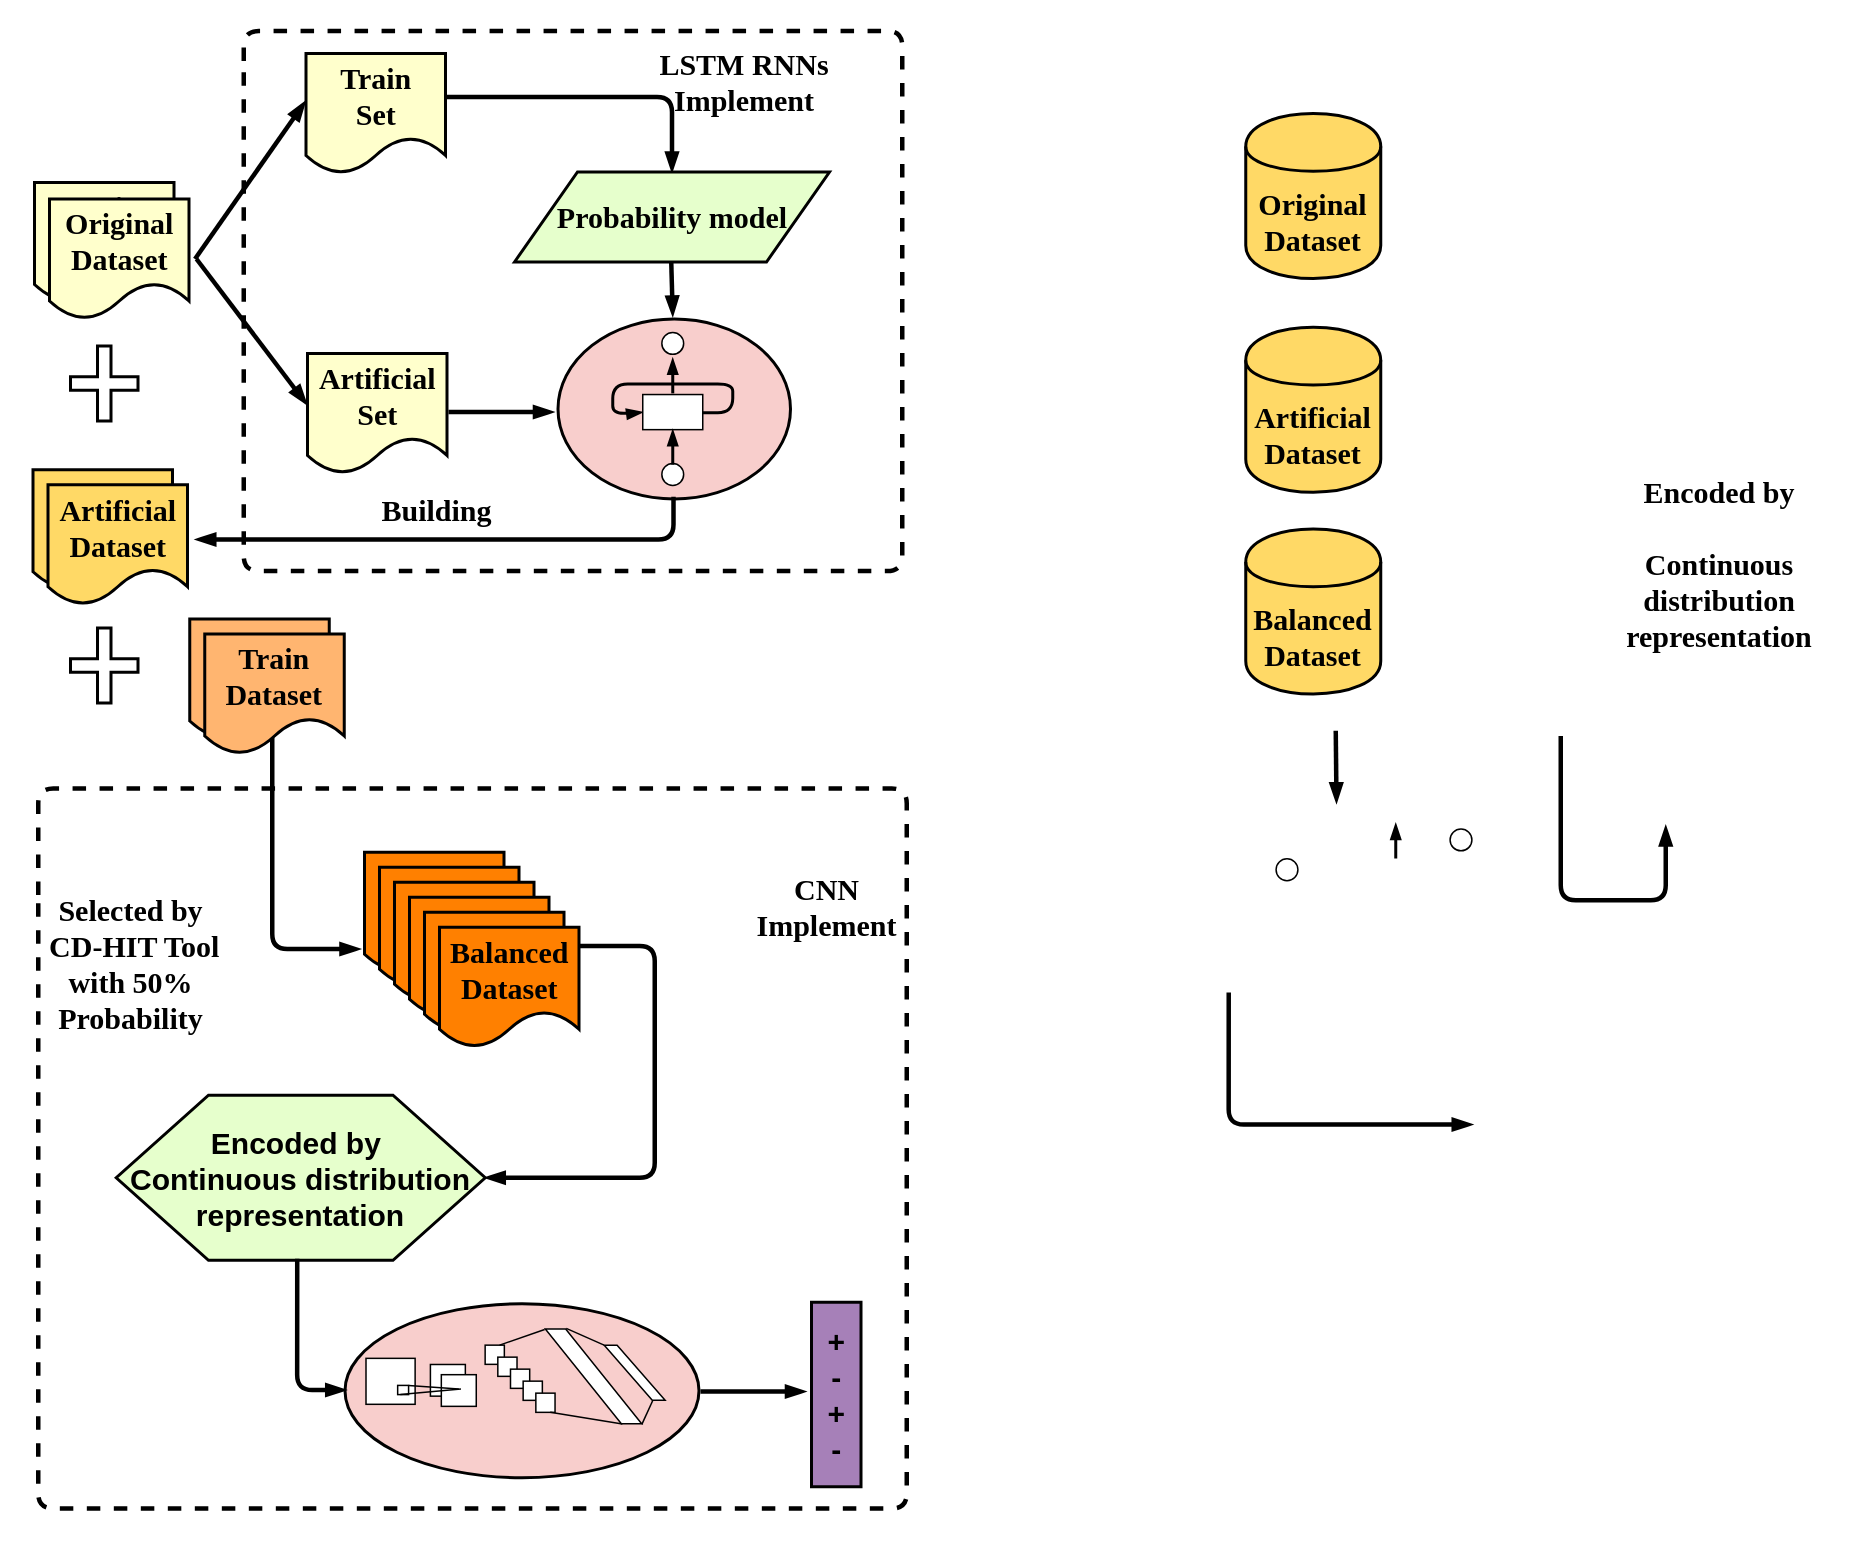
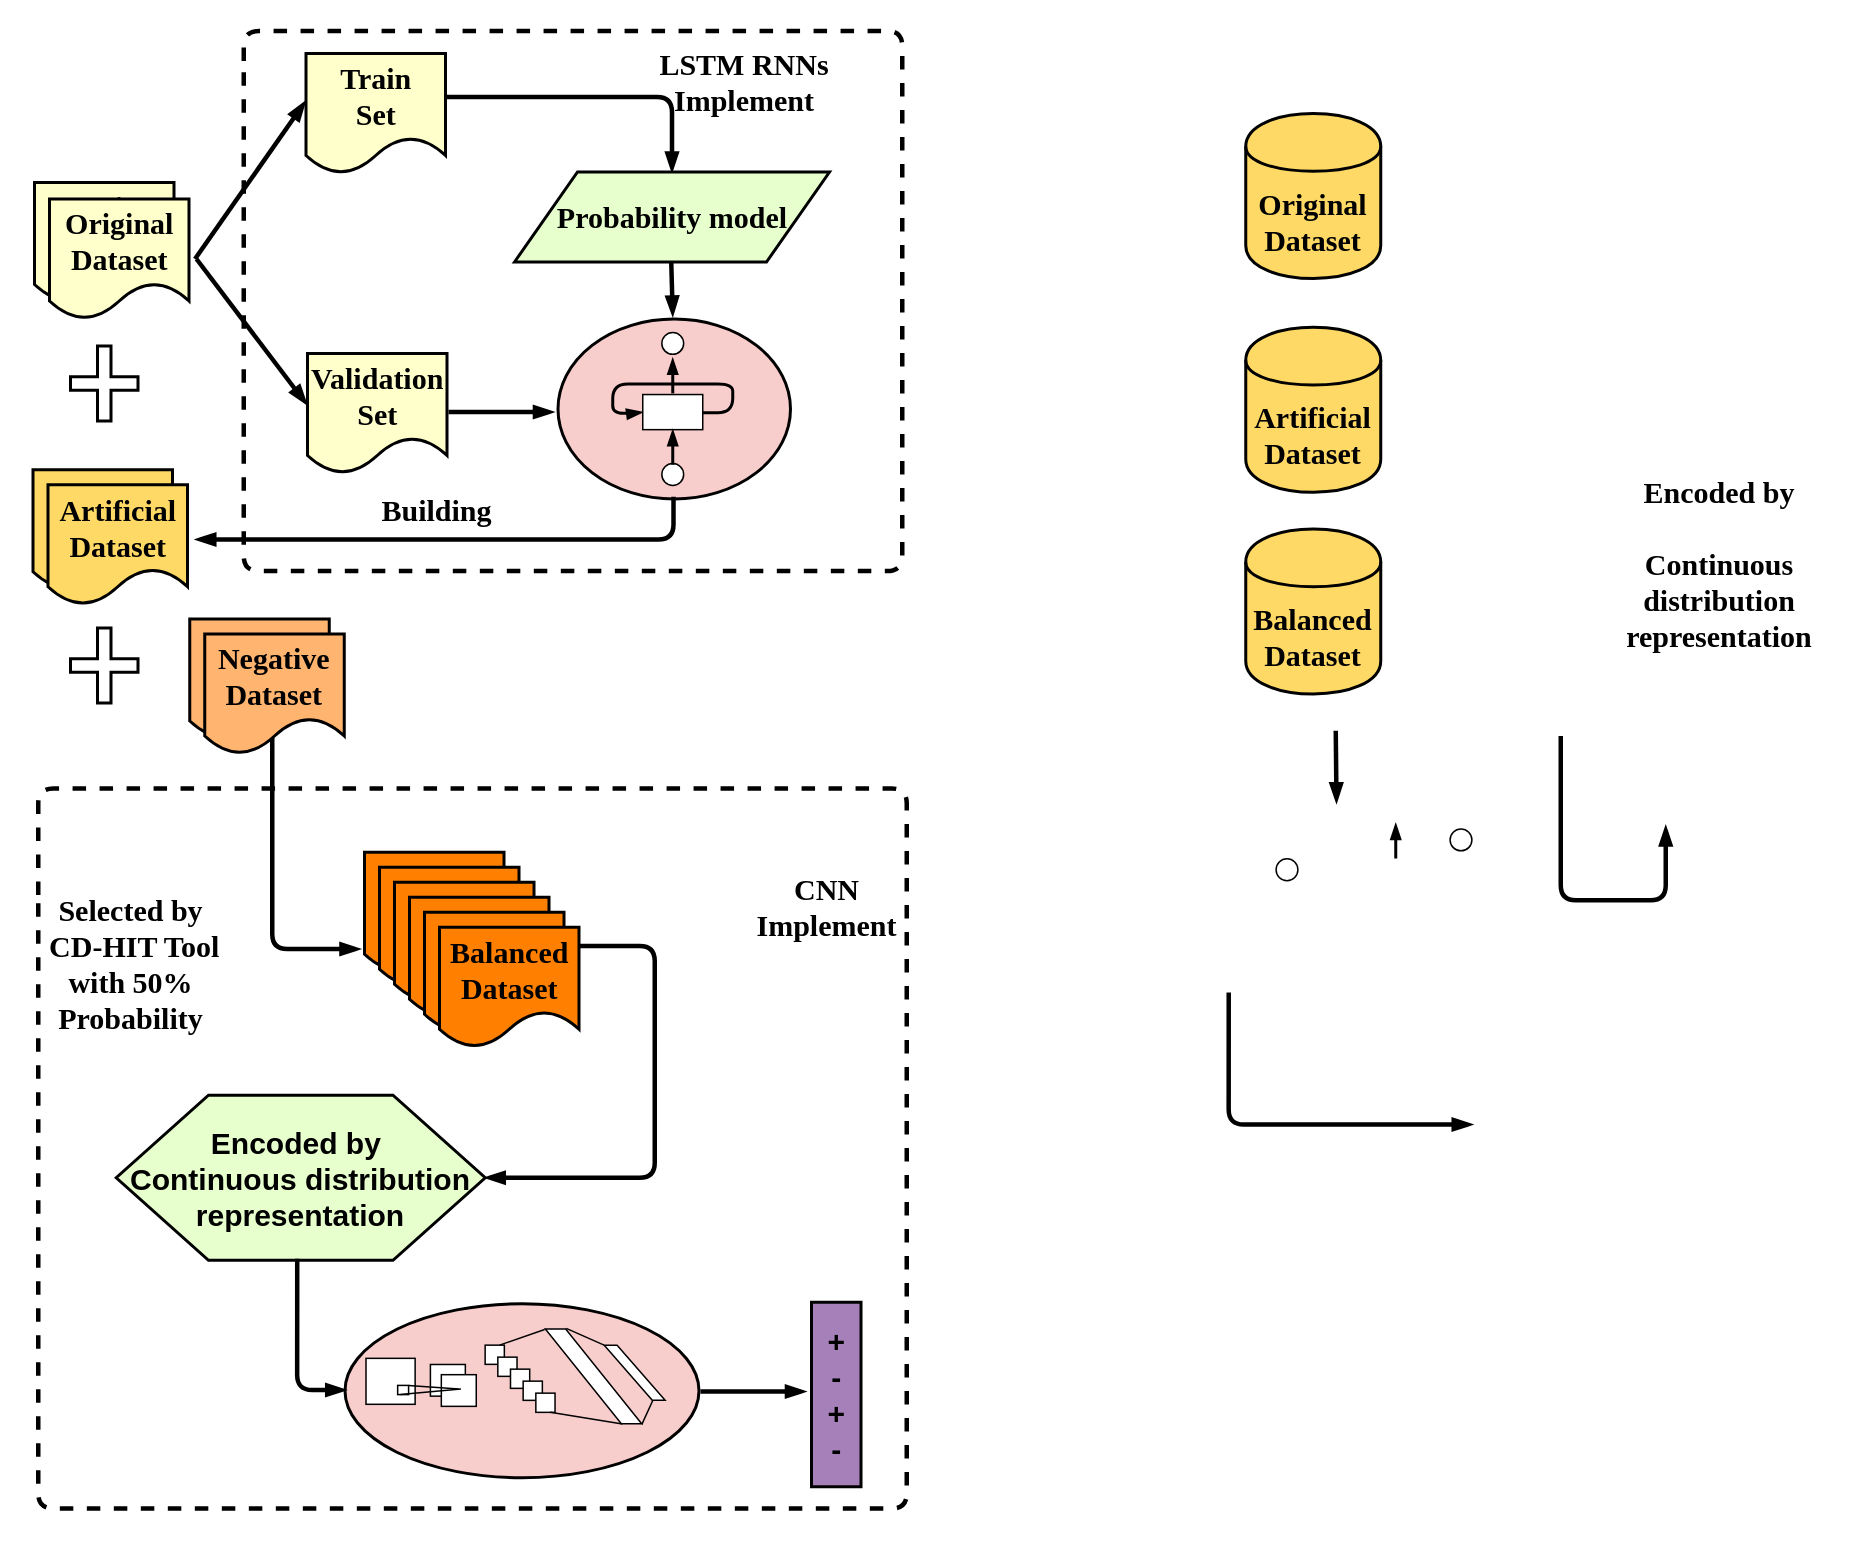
node "Artificial Set": label "Artificial Set" -> "Validation Set"
node "Train Dataset": label "Train Dataset" -> "Negative Dataset"
